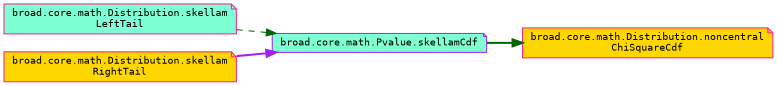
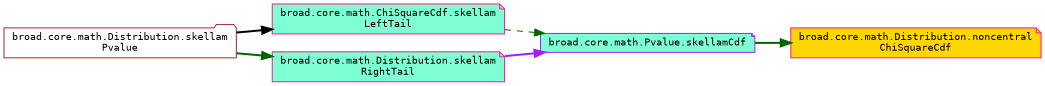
node "broad.core.math.Distribution.skellam LeftTail": label "broad.core.math.Distribution.skellam LeftTail" -> "broad.core.math.ChiSquareCdf.skellam LeftTail"
node "broad.core.math.Distribution.skellam Pvalue": added
node "broad.core.math.Distribution.skellam RightTail": fillcolor gold -> aquamarine
